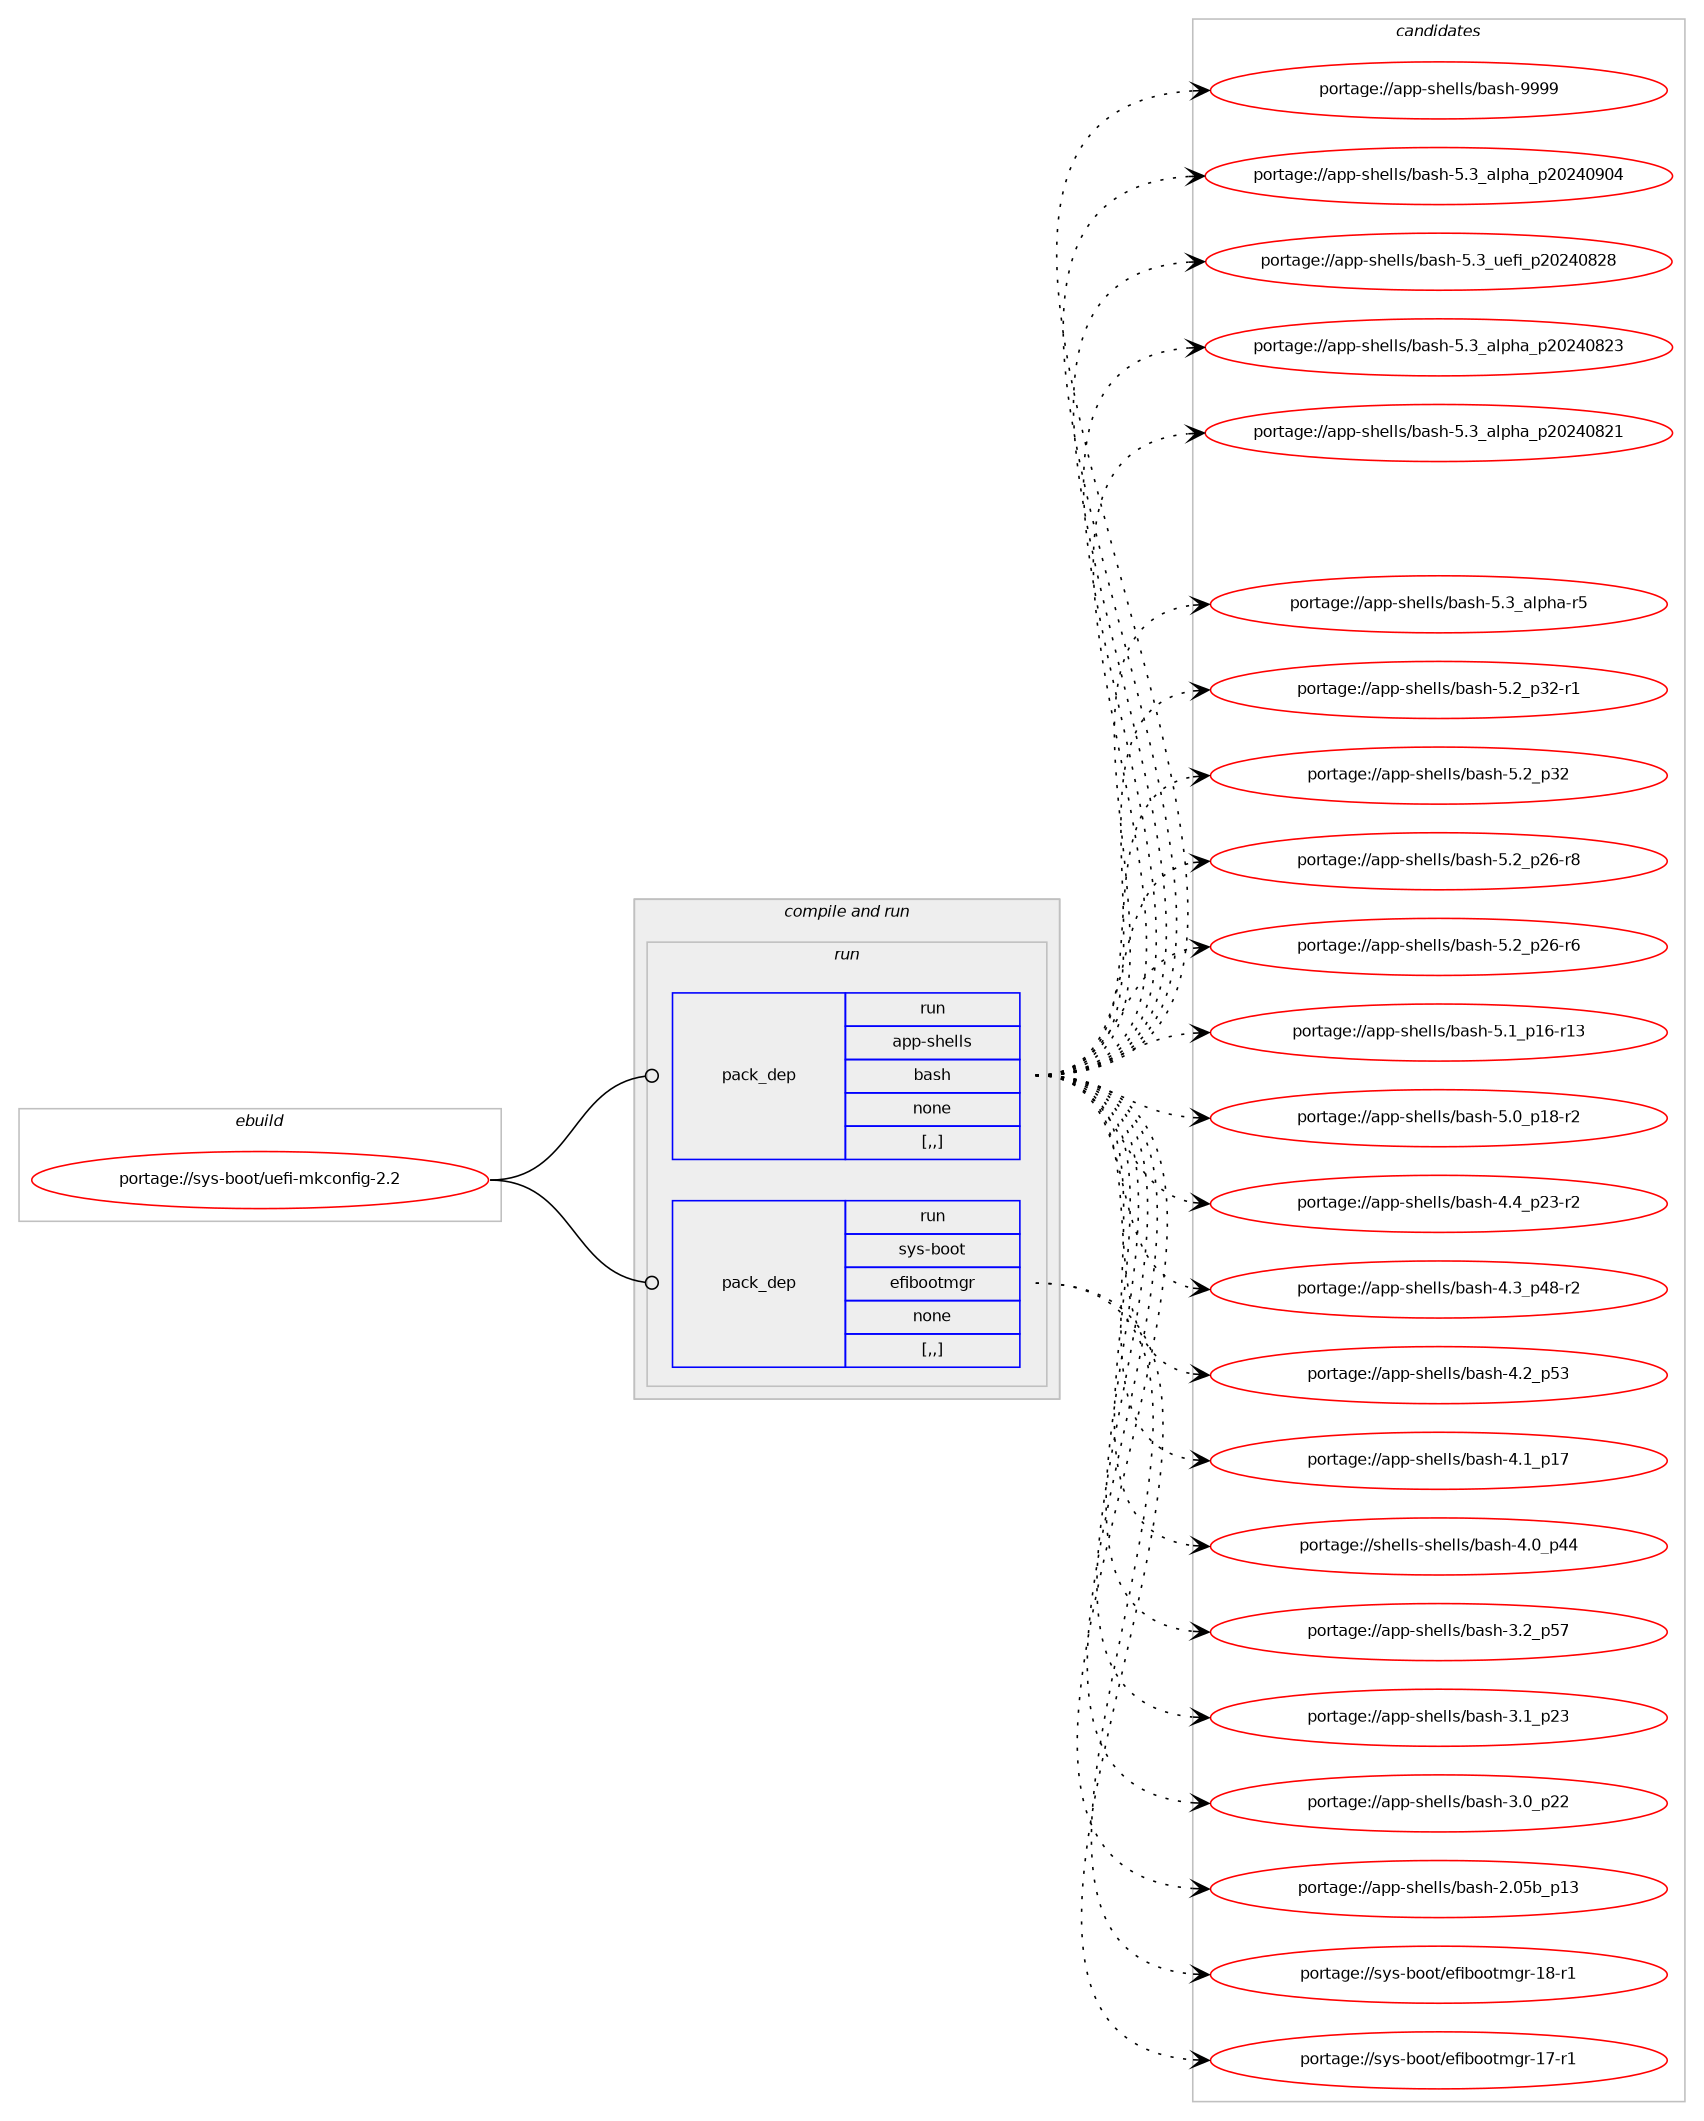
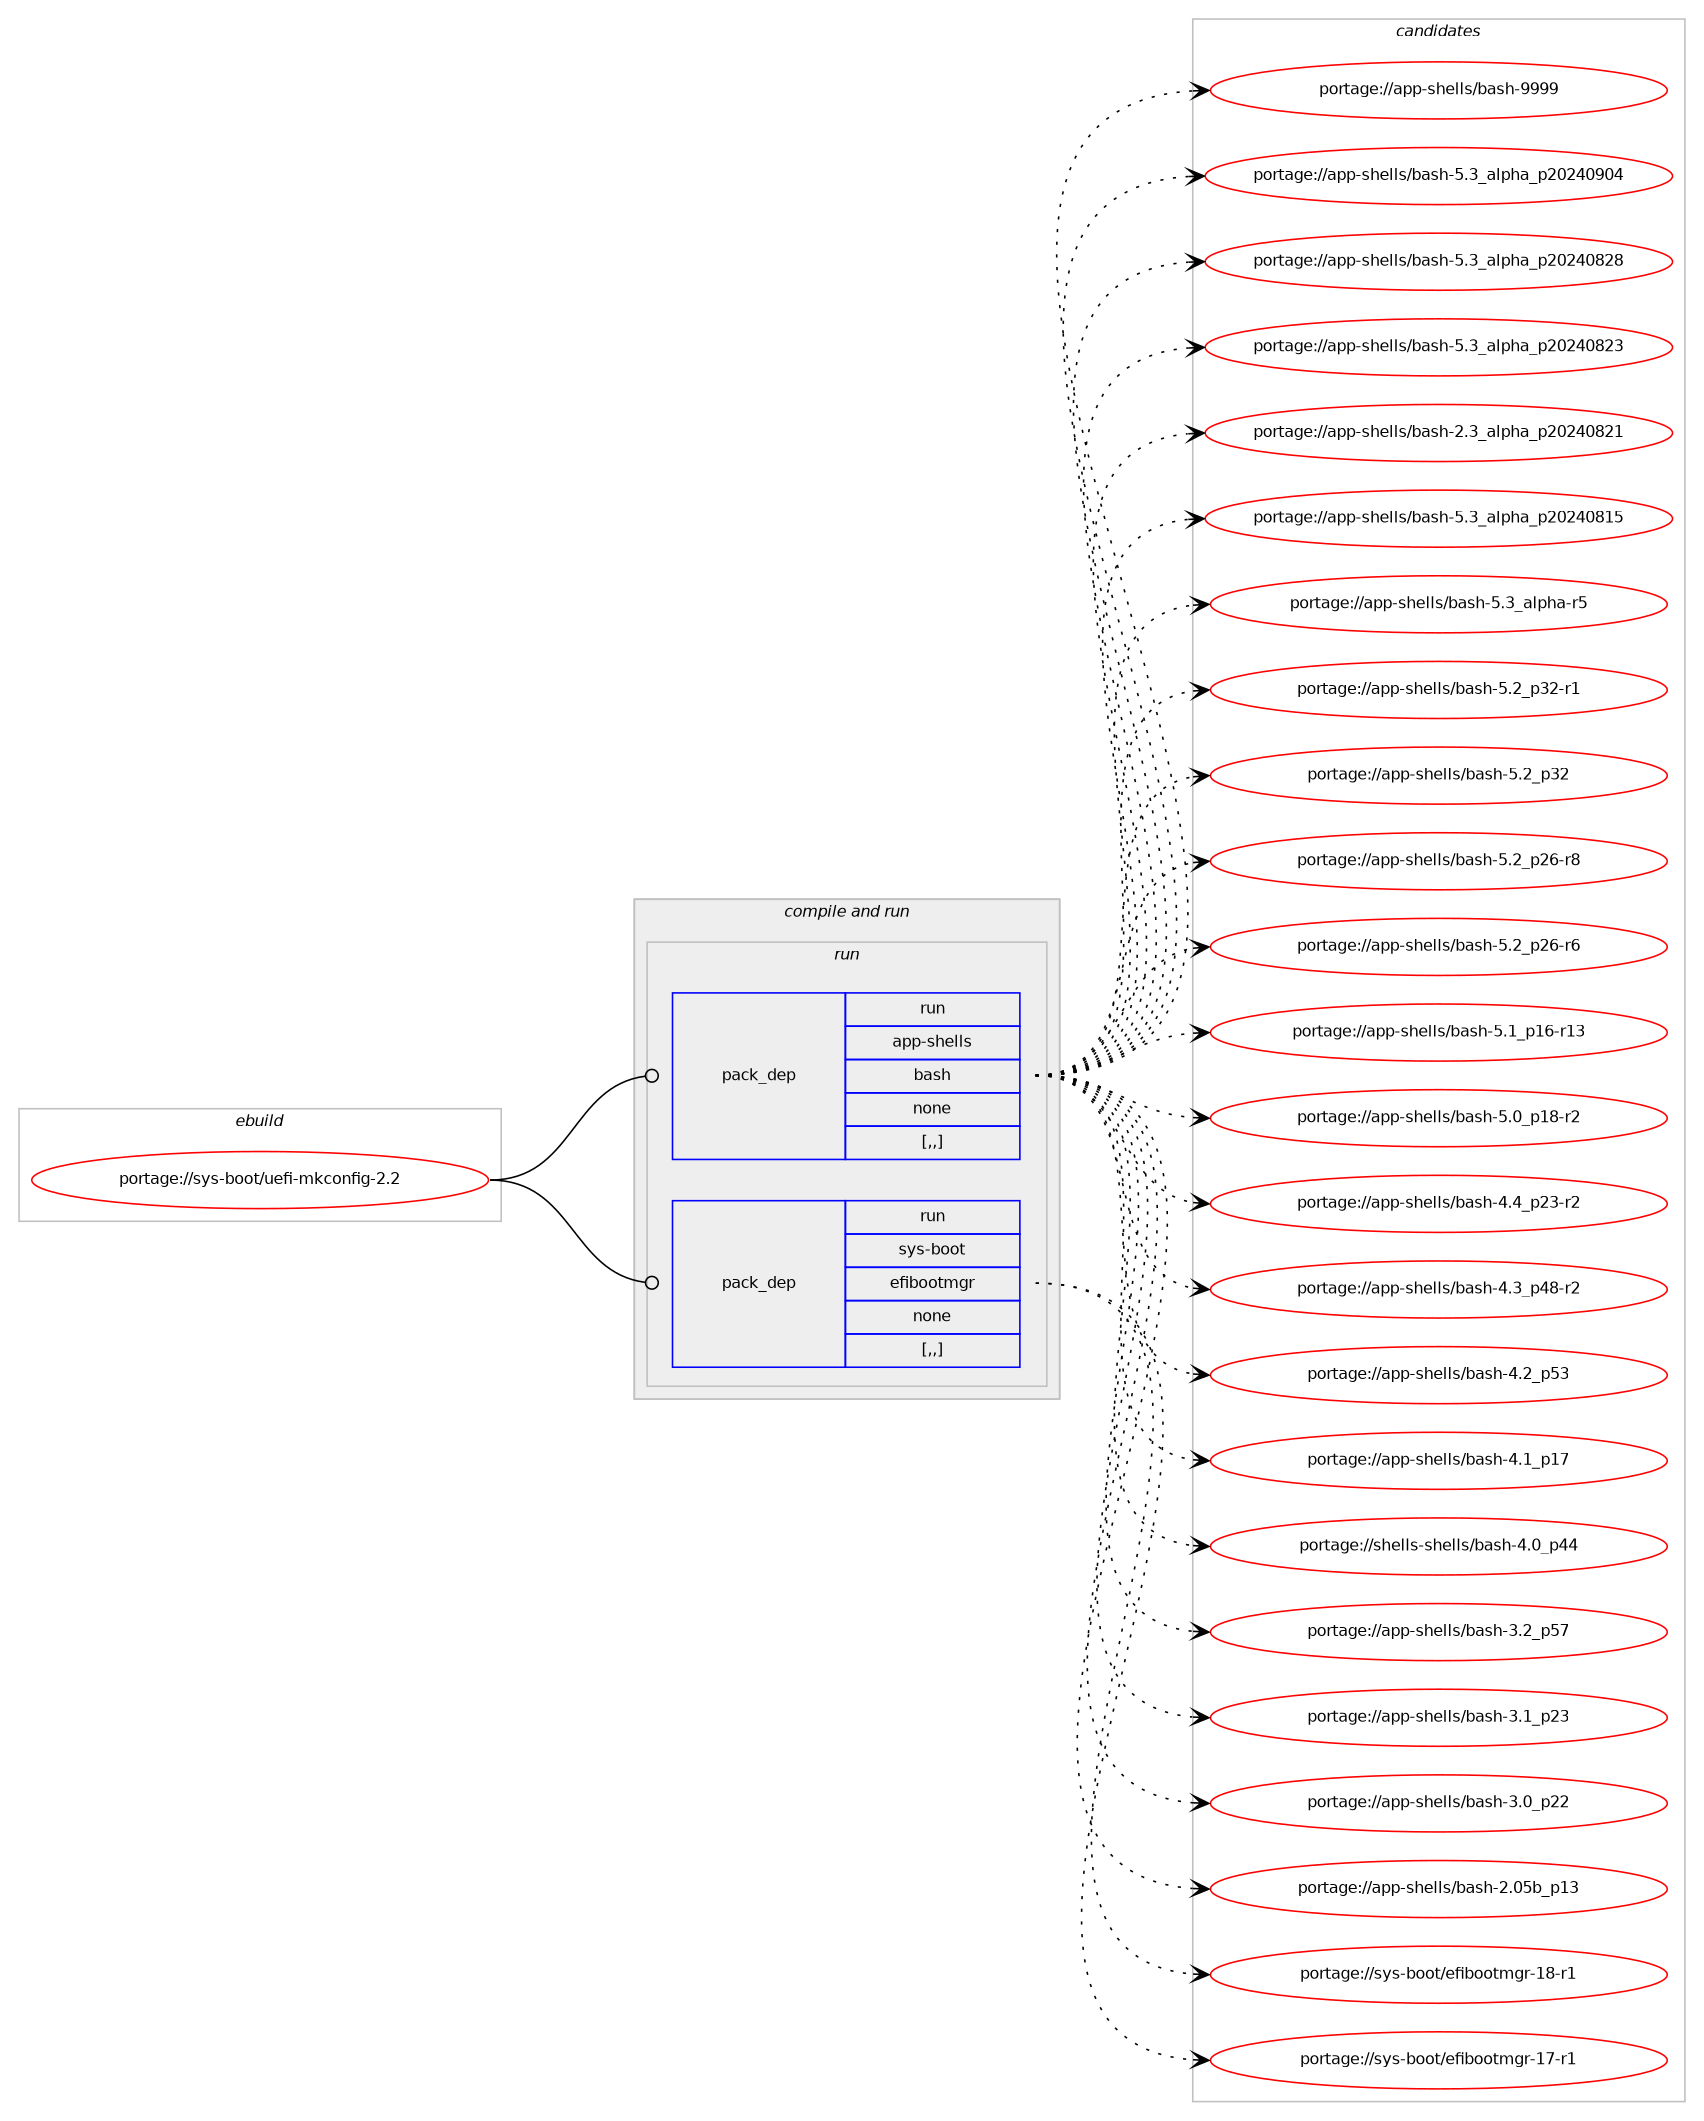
node "portage://app-shells/bash-5.3_uefi_p20240828": label "portage://app-shells/bash-5.3_uefi_p20240828" -> "portage://app-shells/bash-5.3_alpha_p20240828"
node "portage://app-shells/bash-5.3_alpha_p20240821": label "portage://app-shells/bash-5.3_alpha_p20240821" -> "portage://app-shells/bash-2.3_alpha_p20240821"
node "portage://app-shells/bash-5.3_alpha_p20240815": added
